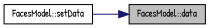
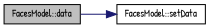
edge "FacesModel::setData" -> "FacesModel::data": reversed
